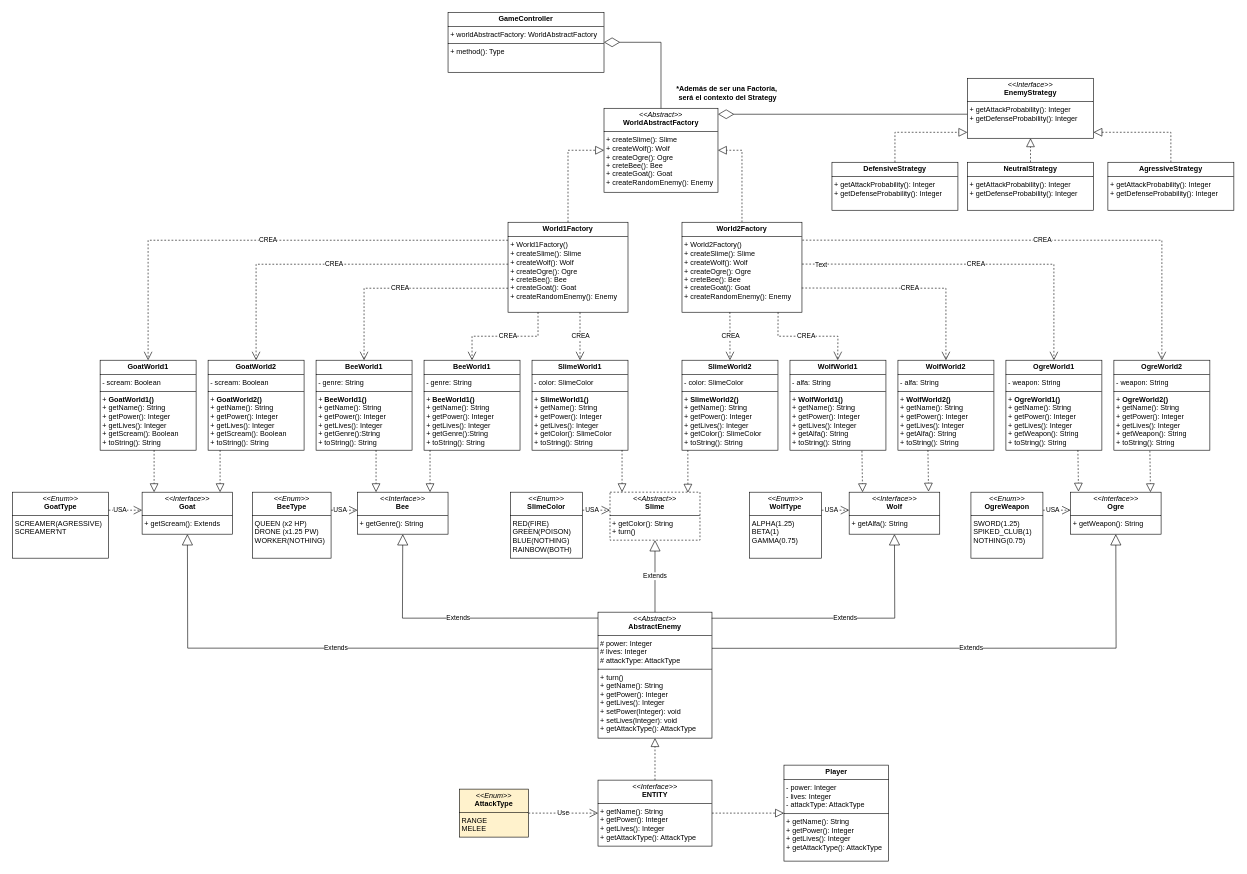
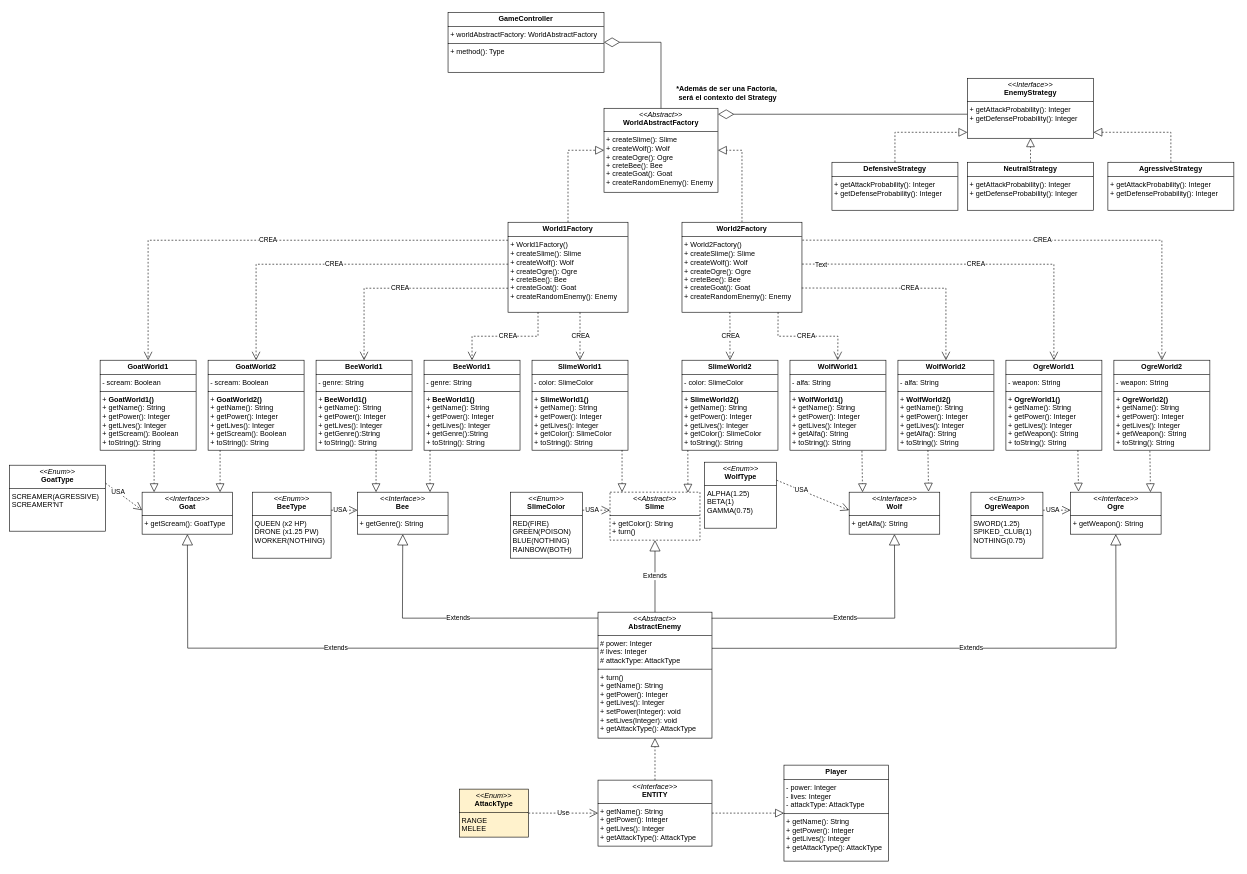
node "<<Interface>> Goat + getScream(): Extends": label "<<Interface>> Goat + getScream(): Extends" -> "<<Interface>> Goat + getScream(): GoatType"
node "<<Enum>> GoatType SCREAMER(AGRESSIVE) SCREAMER'NT": moved (60, 525) -> (57, 498)
node "<<Enum>> WolfType ALPHA(1.25) BETA(1) GAMMA(0.75)": moved (786, 525) -> (741, 495)
